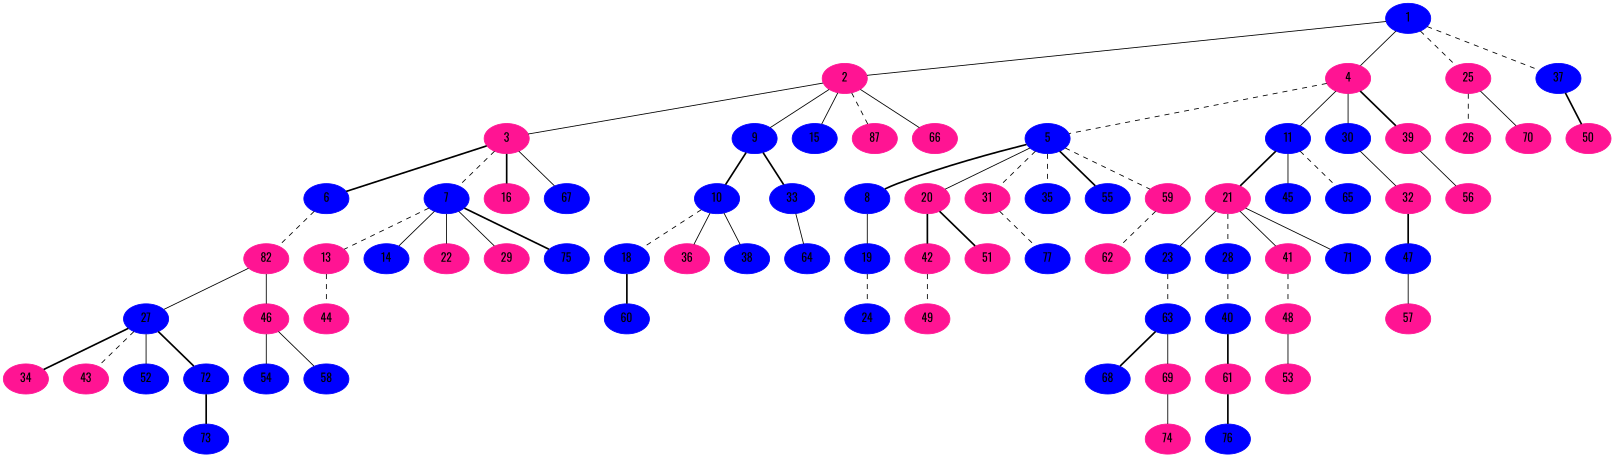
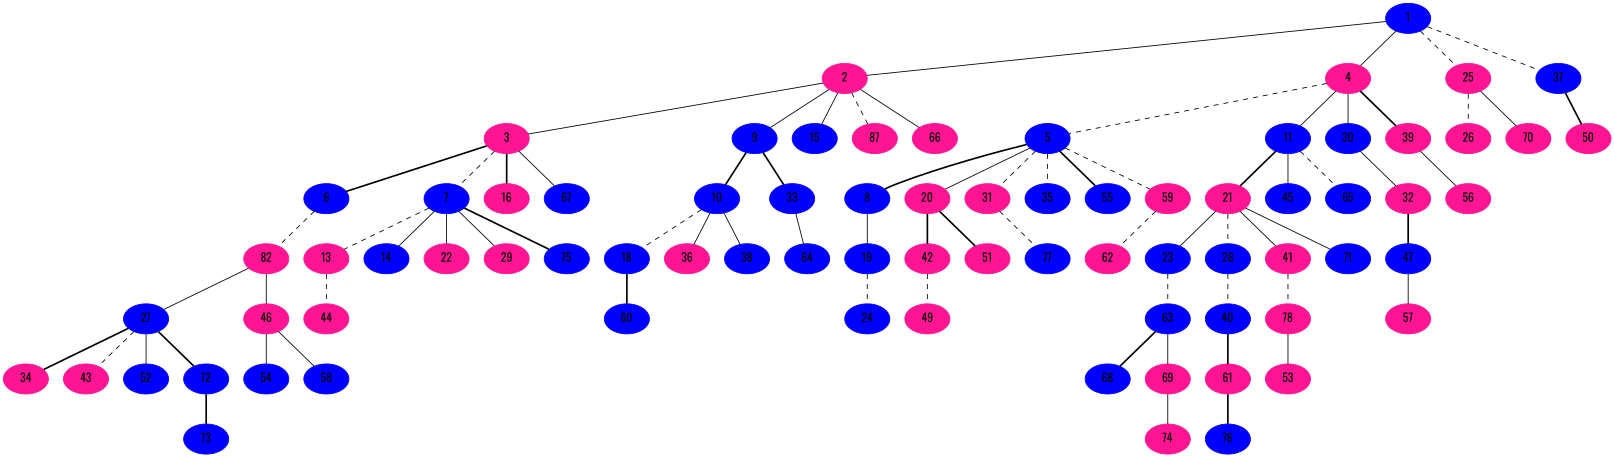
node "48": label "48" -> "78"
